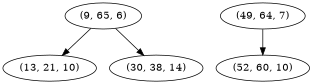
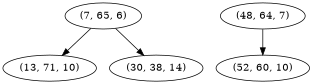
node "(9, 65, 6)": label "(9, 65, 6)" -> "(7, 65, 6)"
node "(49, 64, 7)": label "(49, 64, 7)" -> "(48, 64, 7)"
node "(13, 21, 10)": label "(13, 21, 10)" -> "(13, 71, 10)"
